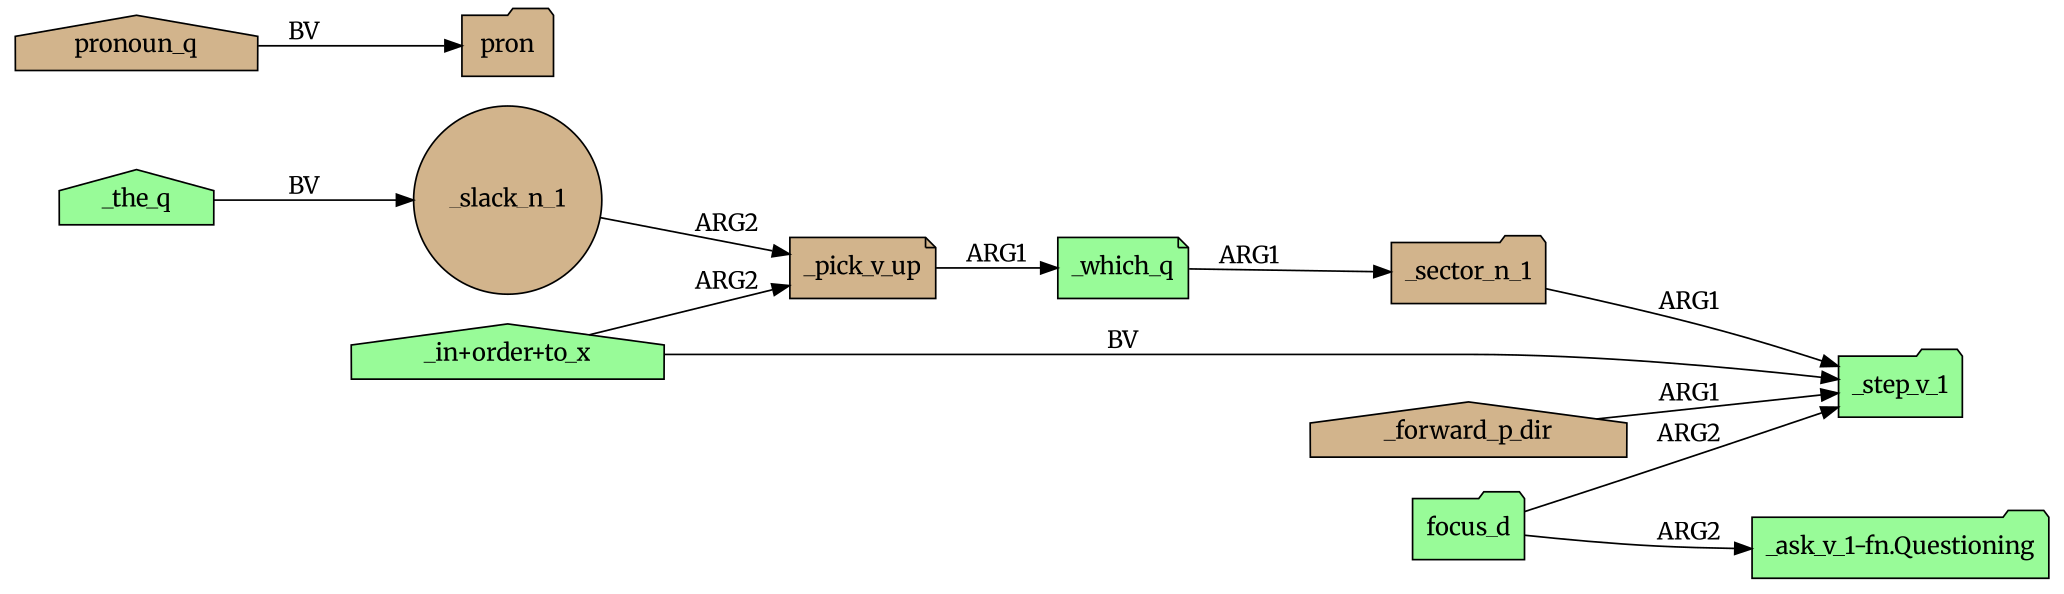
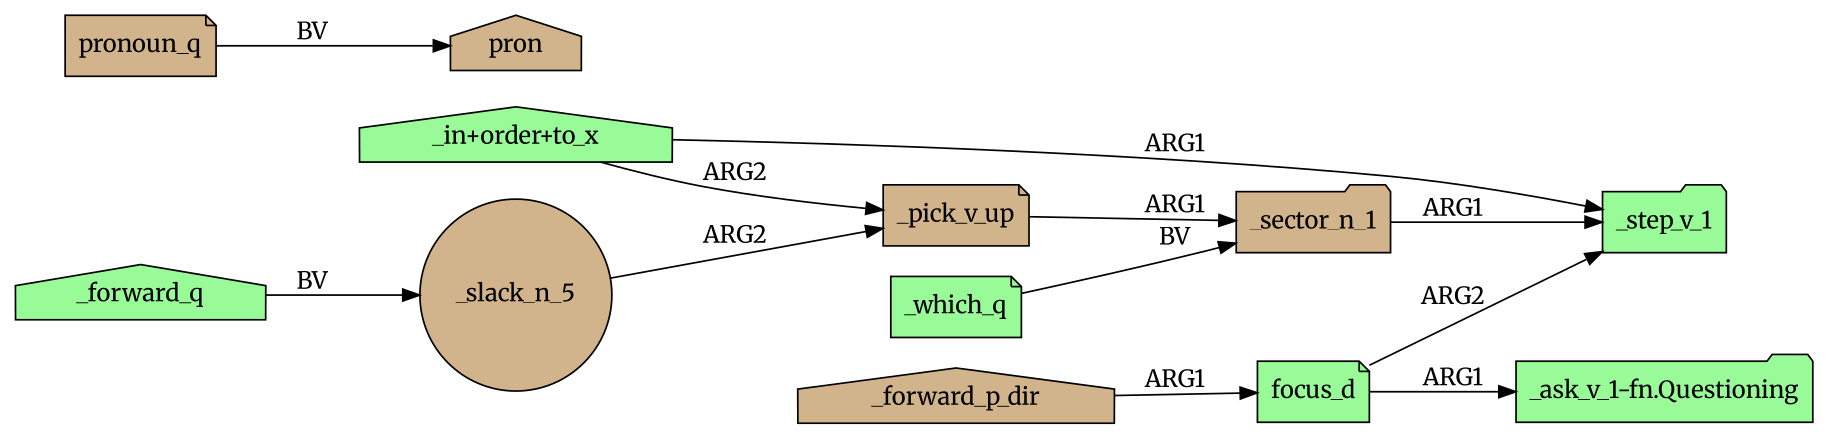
node "pronoun_q": shape house -> note
node "pron": shape folder -> house
node "_the_q": label "_the_q" -> "_forward_q"
node "_slack_n_1": label "_slack_n_1" -> "_slack_n_5"
edge "_which_q" -> "_sector_n_1": label "ARG1" -> "BV"
edge "_pick_v_up" -> "_which_q": now "_pick_v_up" -> "_sector_n_1"
edge "_in+order+to_x" -> "_step_v_1": label "BV" -> "ARG1"
edge "_forward_p_dir" -> "_step_v_1": now "_forward_p_dir" -> "focus_d"
node "focus_d": shape folder -> note
edge "focus_d" -> "_ask_v_1-fn.Questioning": label "ARG2" -> "ARG1"
